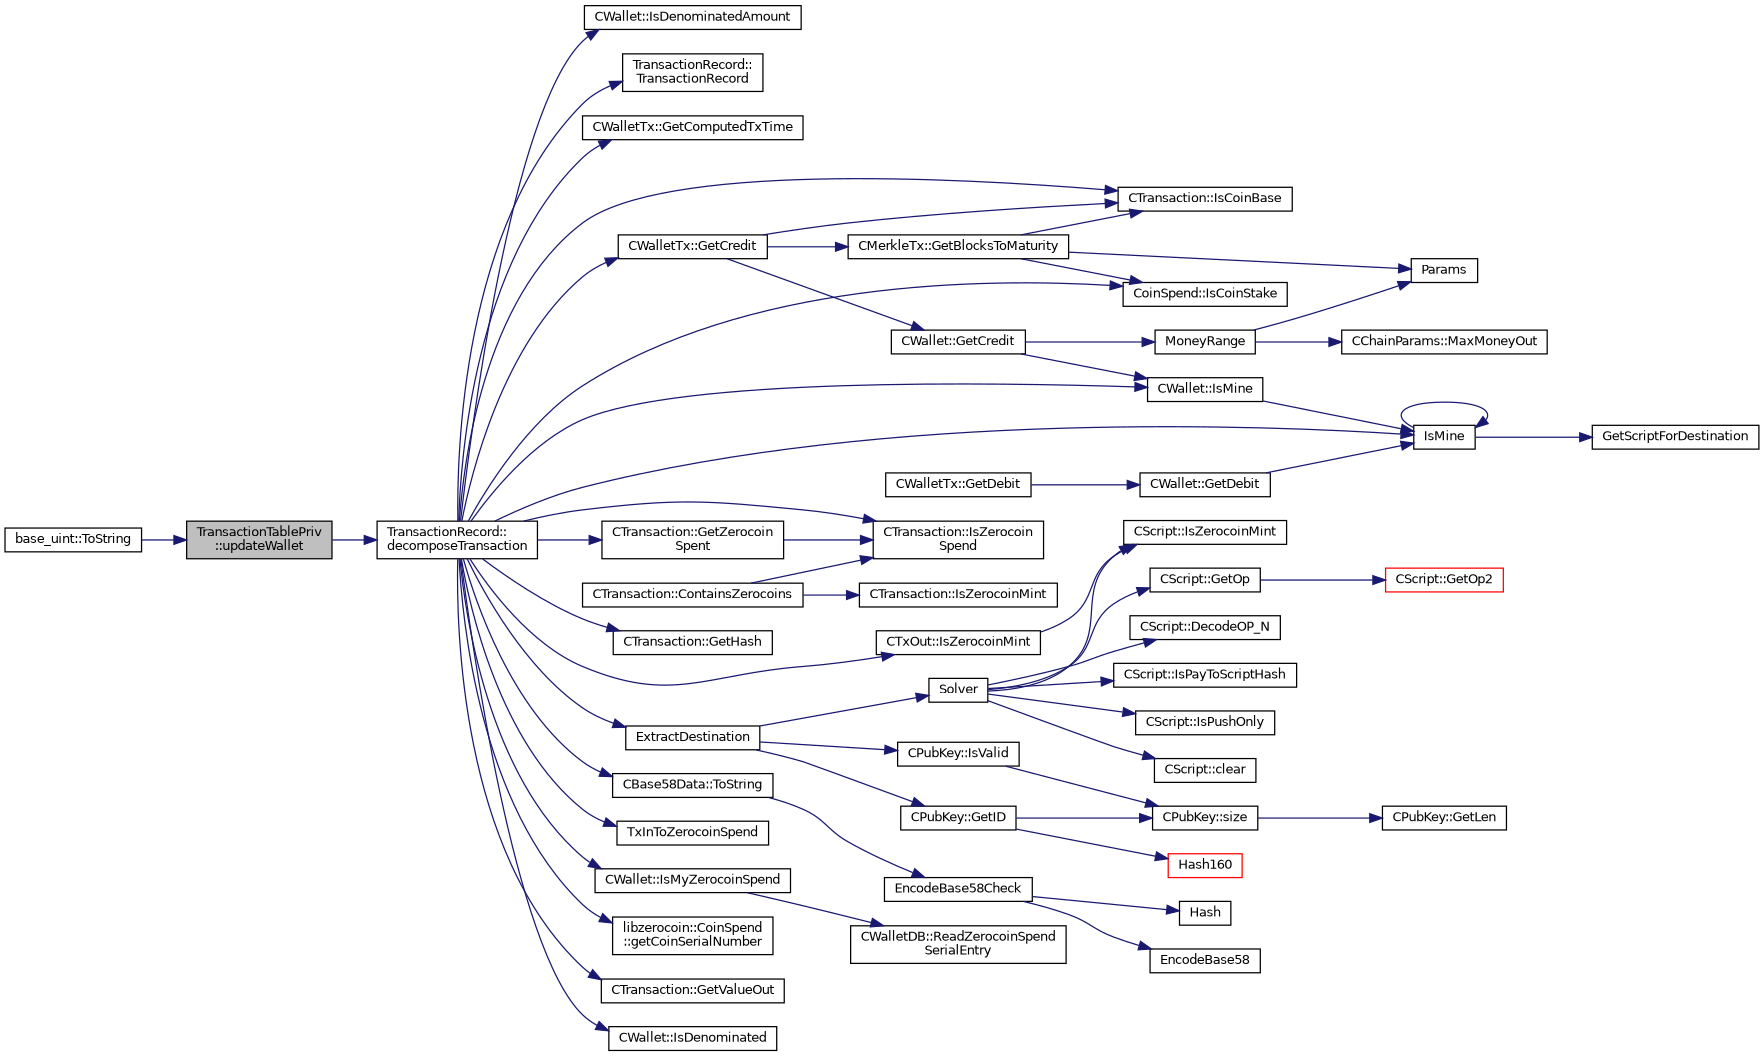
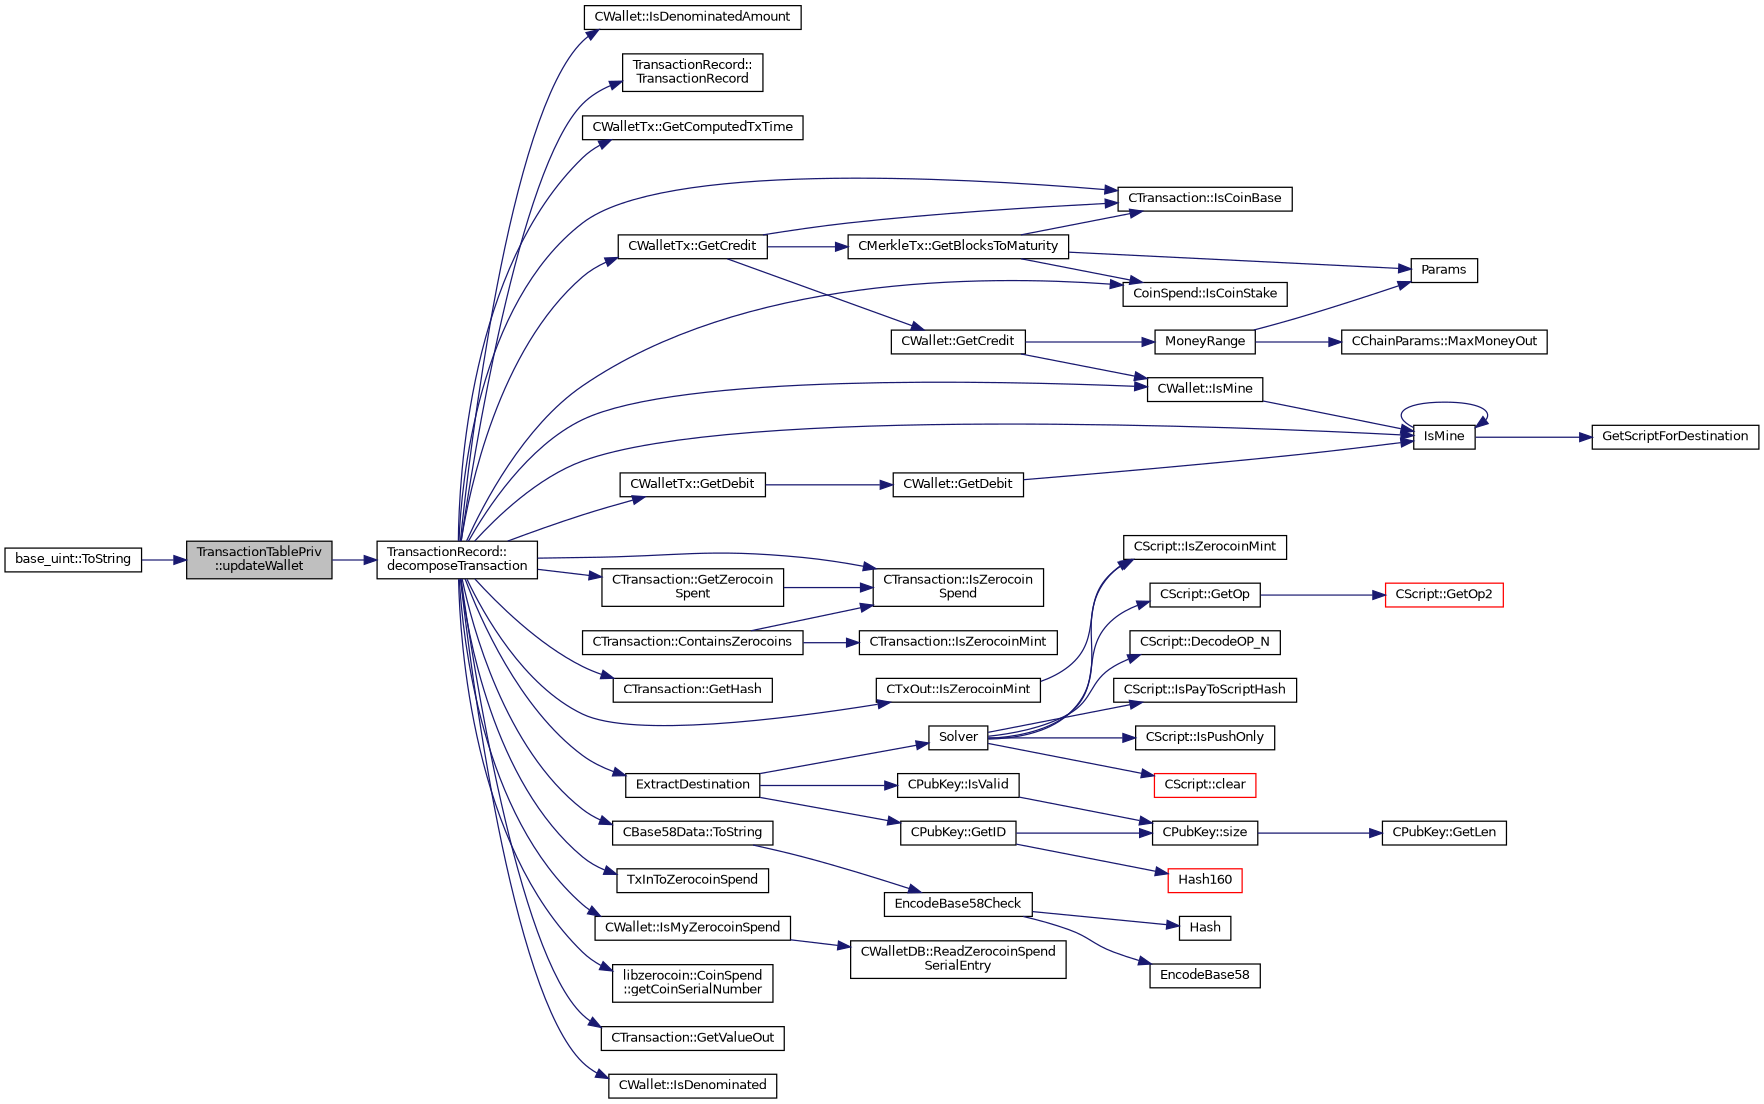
edge "TransactionRecord:: decomposeTransaction" -> "CWalletTx::GetDebit": added
node "CScript::clear": color black -> red
